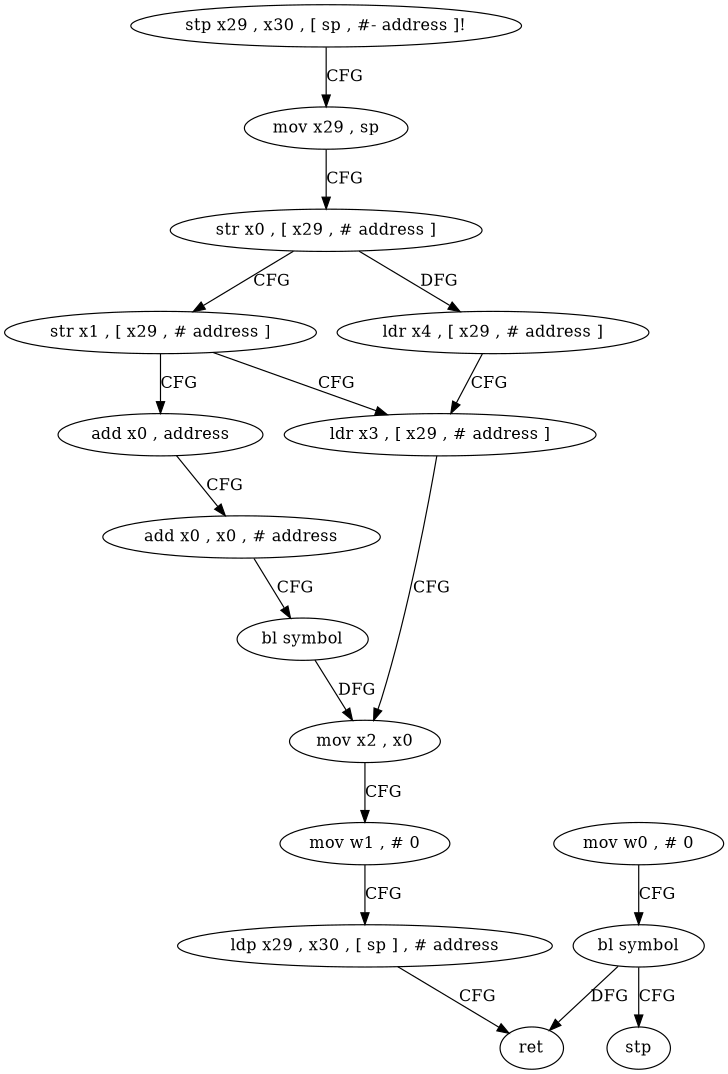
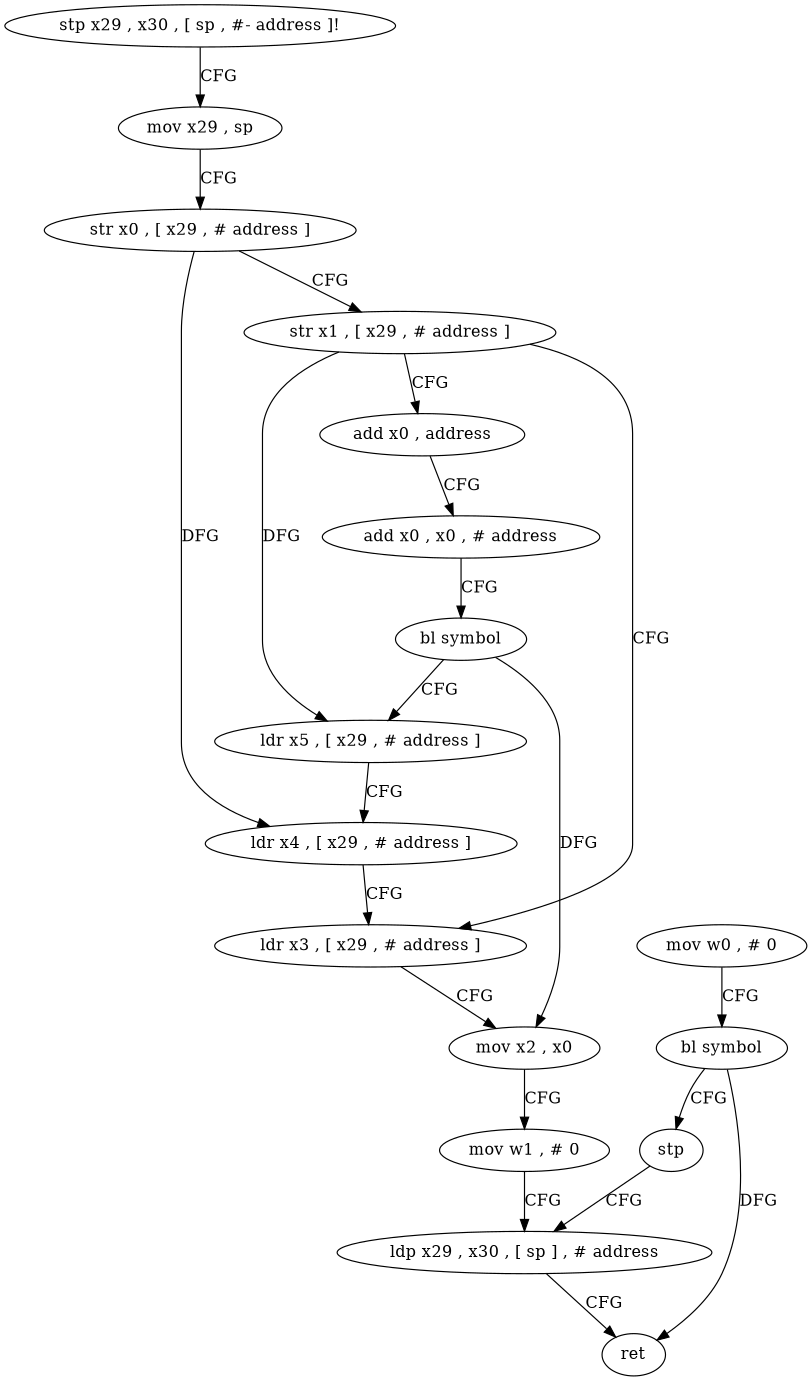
node "ldr x5 , [ x29 , # address ]": added
edge "stp" -> "ldp x29 , x30 , [ sp ] , # address": added, label "CFG"
